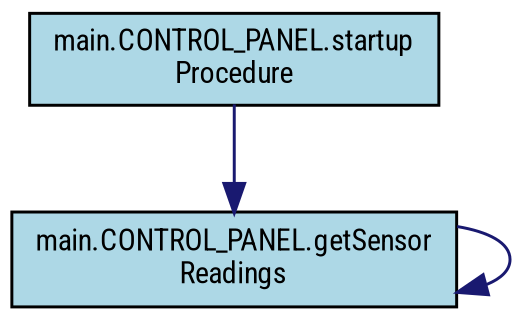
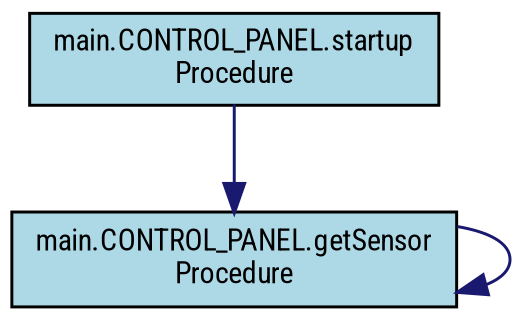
node "main.CONTROL_PANEL.getSensor Readings": label "main.CONTROL_PANEL.getSensor Readings" -> "main.CONTROL_PANEL.getSensor Procedure"
